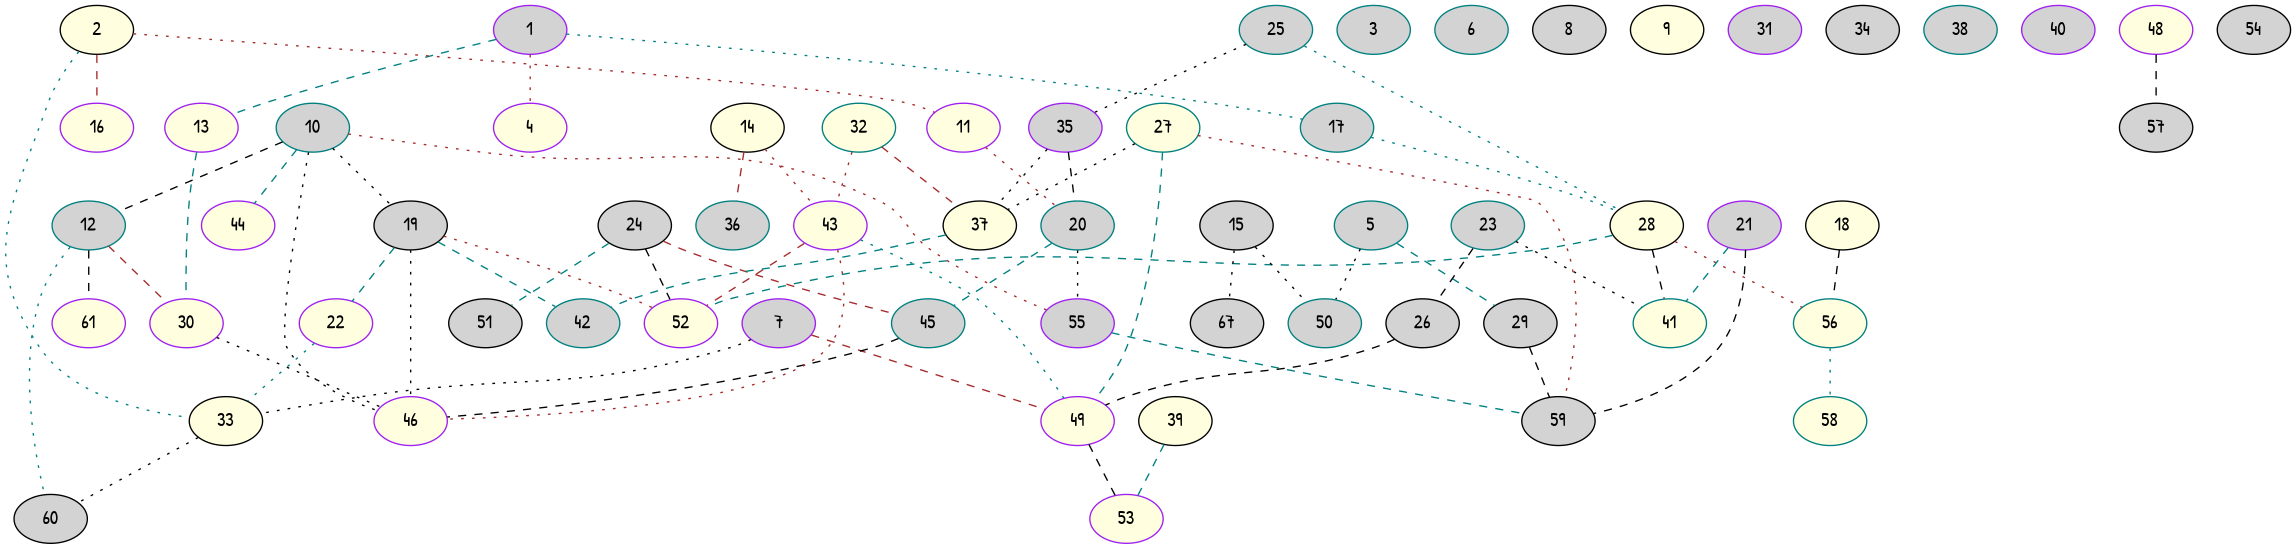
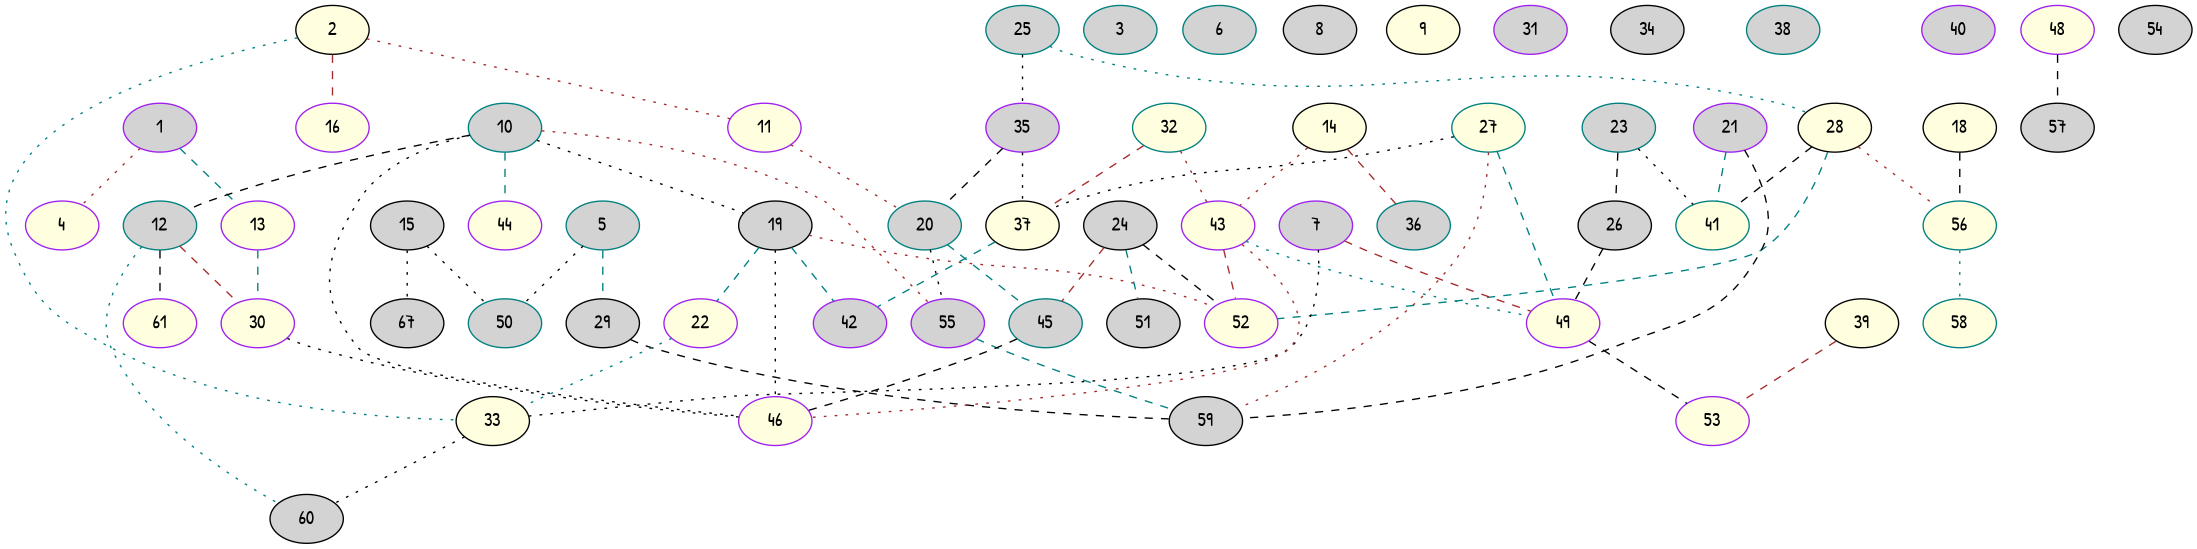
node "17": removed
node "42": color teal -> purple
edge "39" -- "53": color teal -> brown
